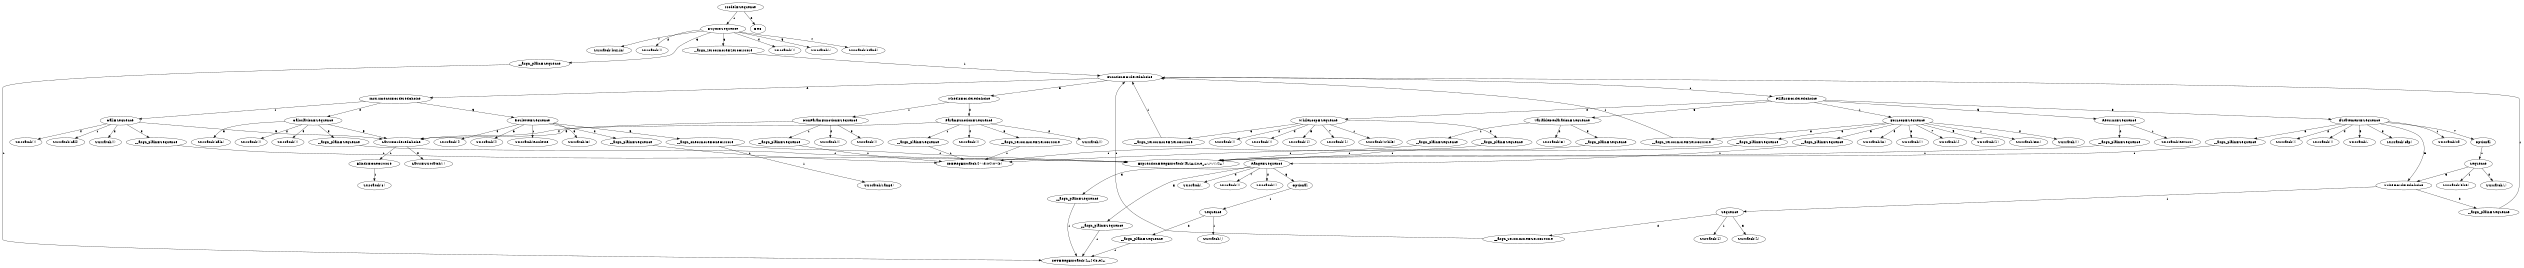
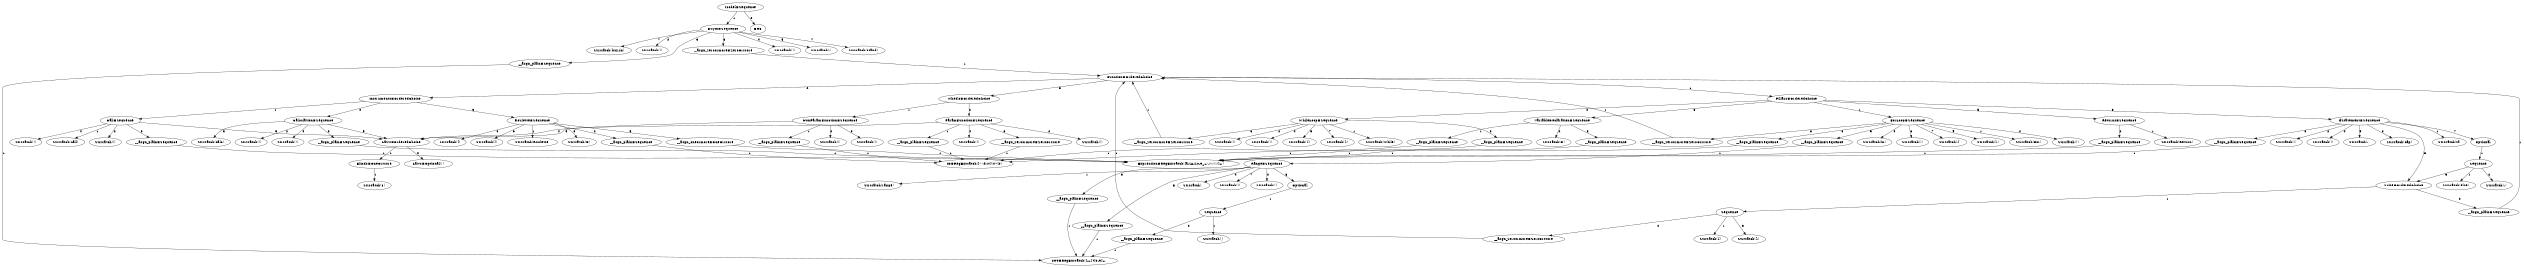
node "Laws=StrMatch(!)": label "Laws=StrMatch(!)" -> "Laws=Optional(!)"
edge "__asgn_oneormore=OneOrMore" -> "StrMatch(range)": now "Range=Sequence" -> "StrMatch(range)"
